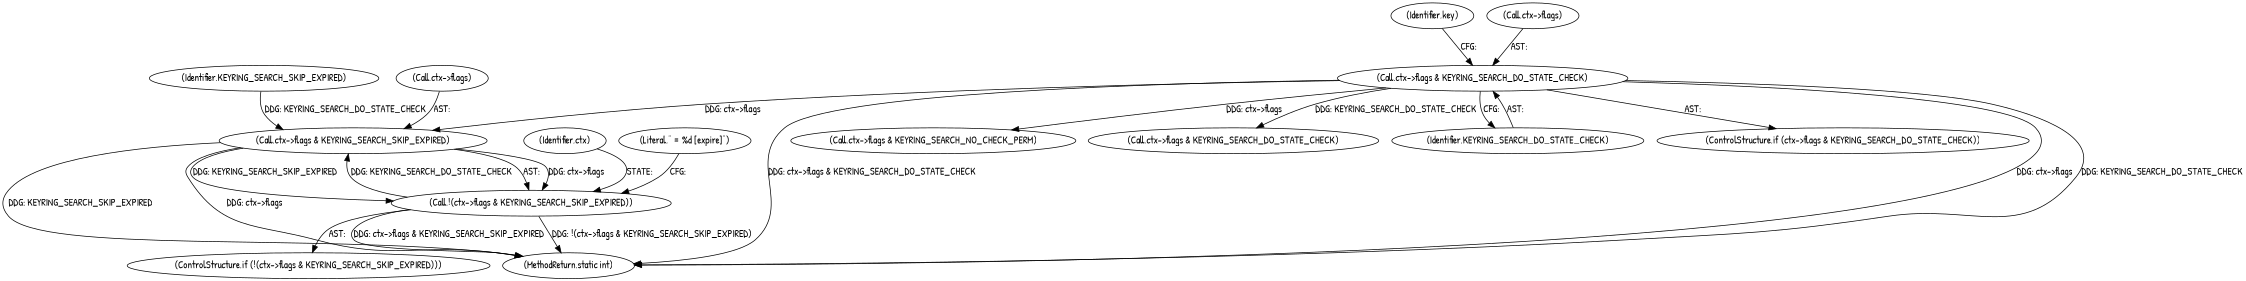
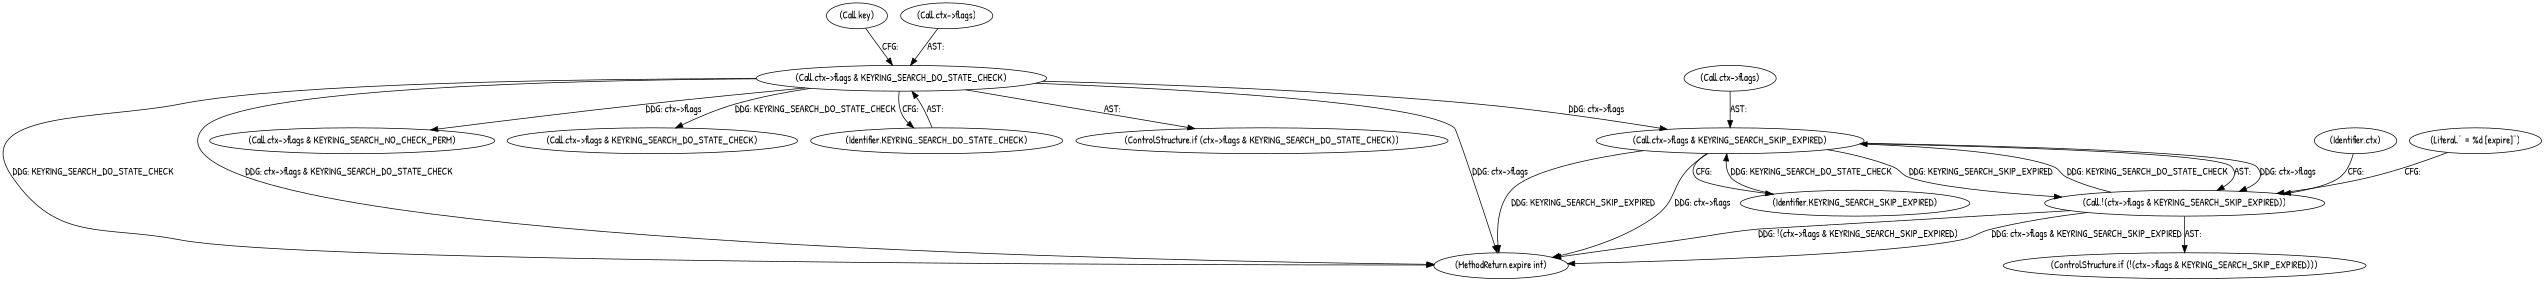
node "(Identifier,key)": label "(Identifier,key)" -> "(Call,key)"
edge "(Identifier,ctx)" -> "(Call,!(ctx->flags & KEYRING_SEARCH_SKIP_EXPIRED))": label "STATE: " -> "CFG: "
edge "(Call,ctx->flags & KEYRING_SEARCH_SKIP_EXPIRED)" -> "(Identifier,KEYRING_SEARCH_SKIP_EXPIRED)": added, label "CFG:"
node "(MethodReturn,static int)": label "(MethodReturn,static int)" -> "(MethodReturn,expire int)"
